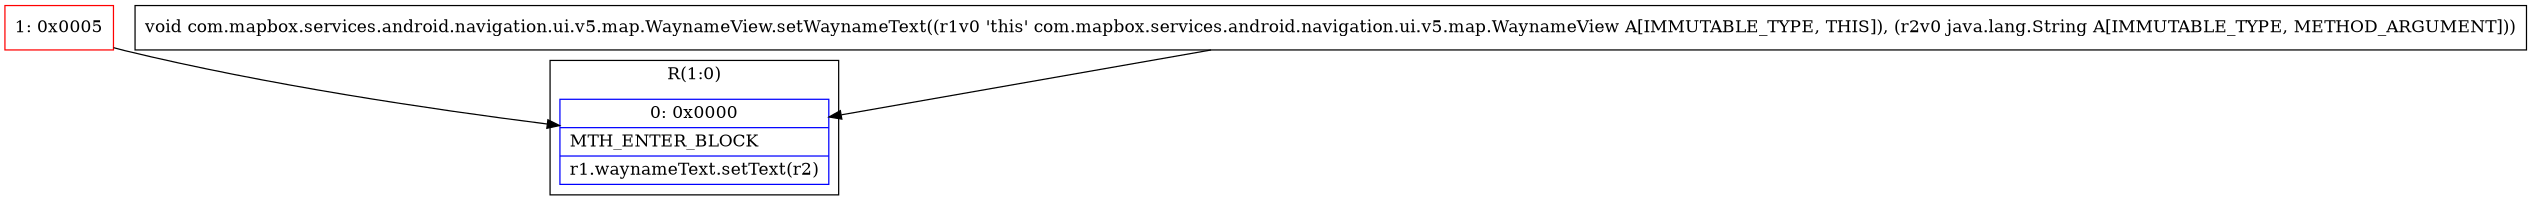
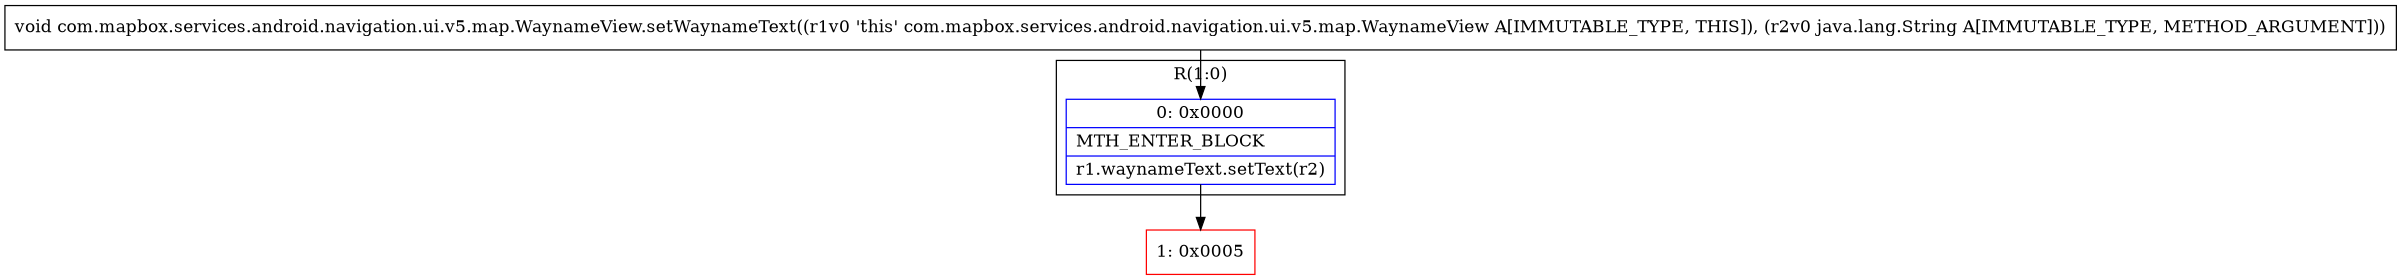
edge "1: 0x0005" -> "0: 0x0000": reversed
